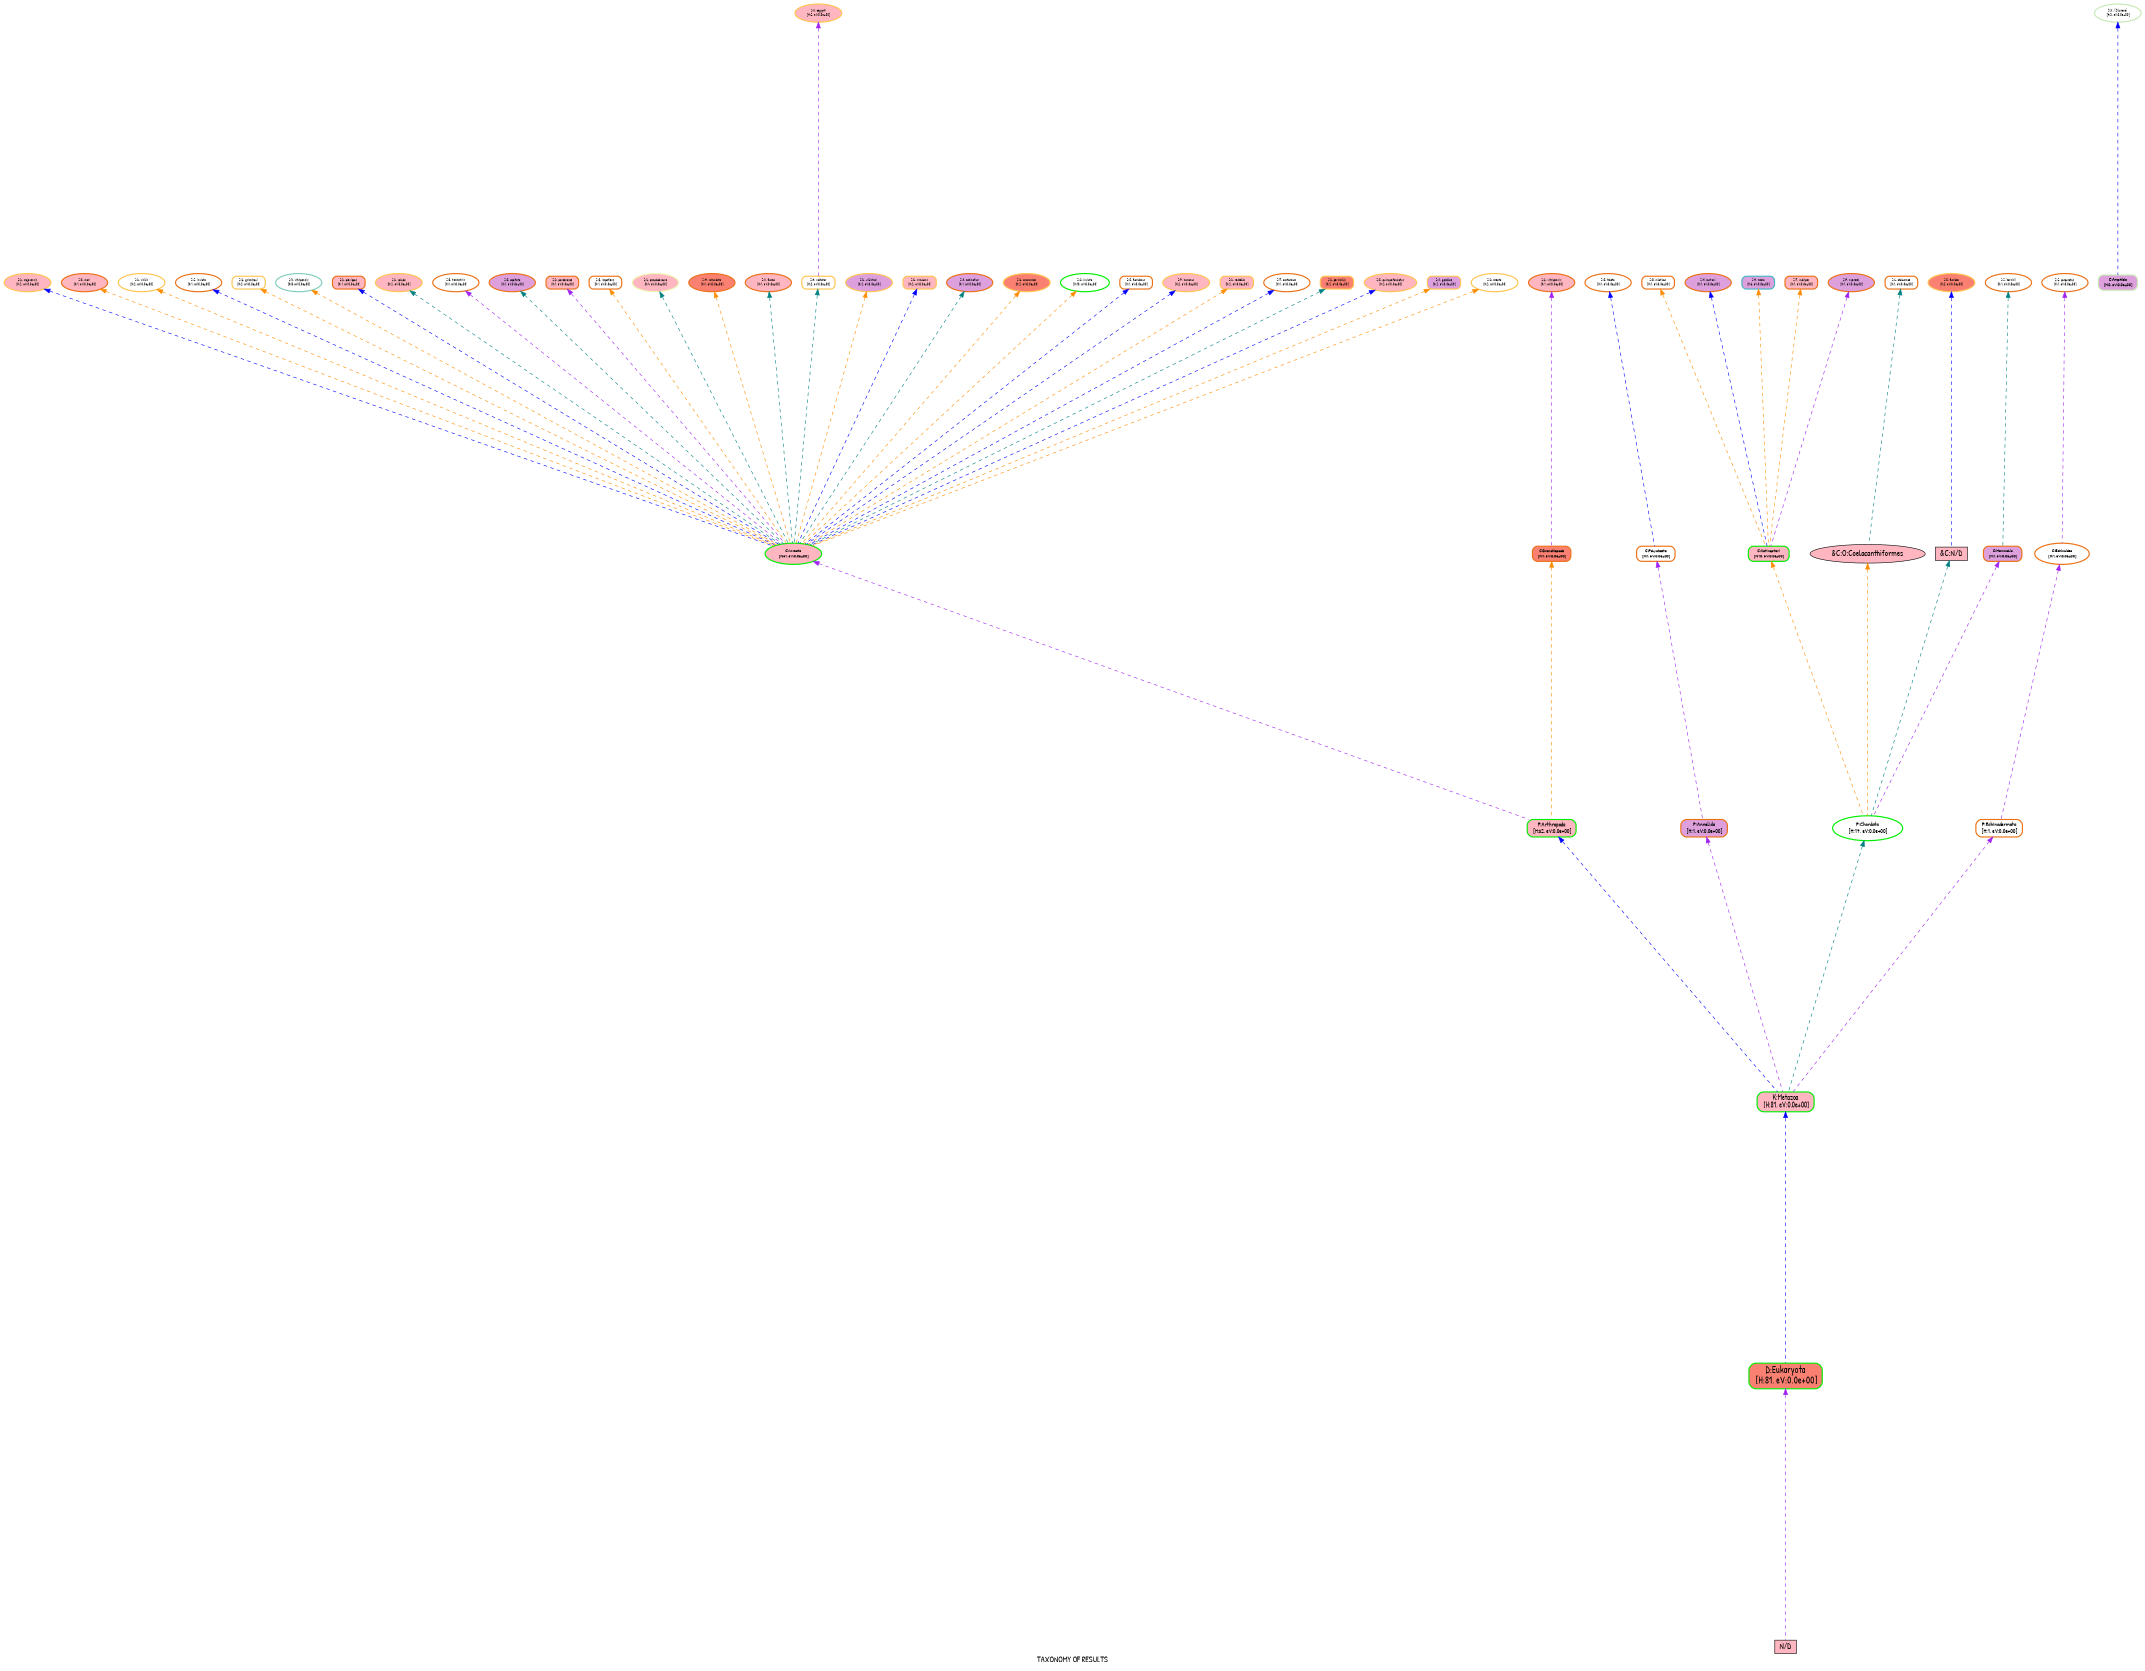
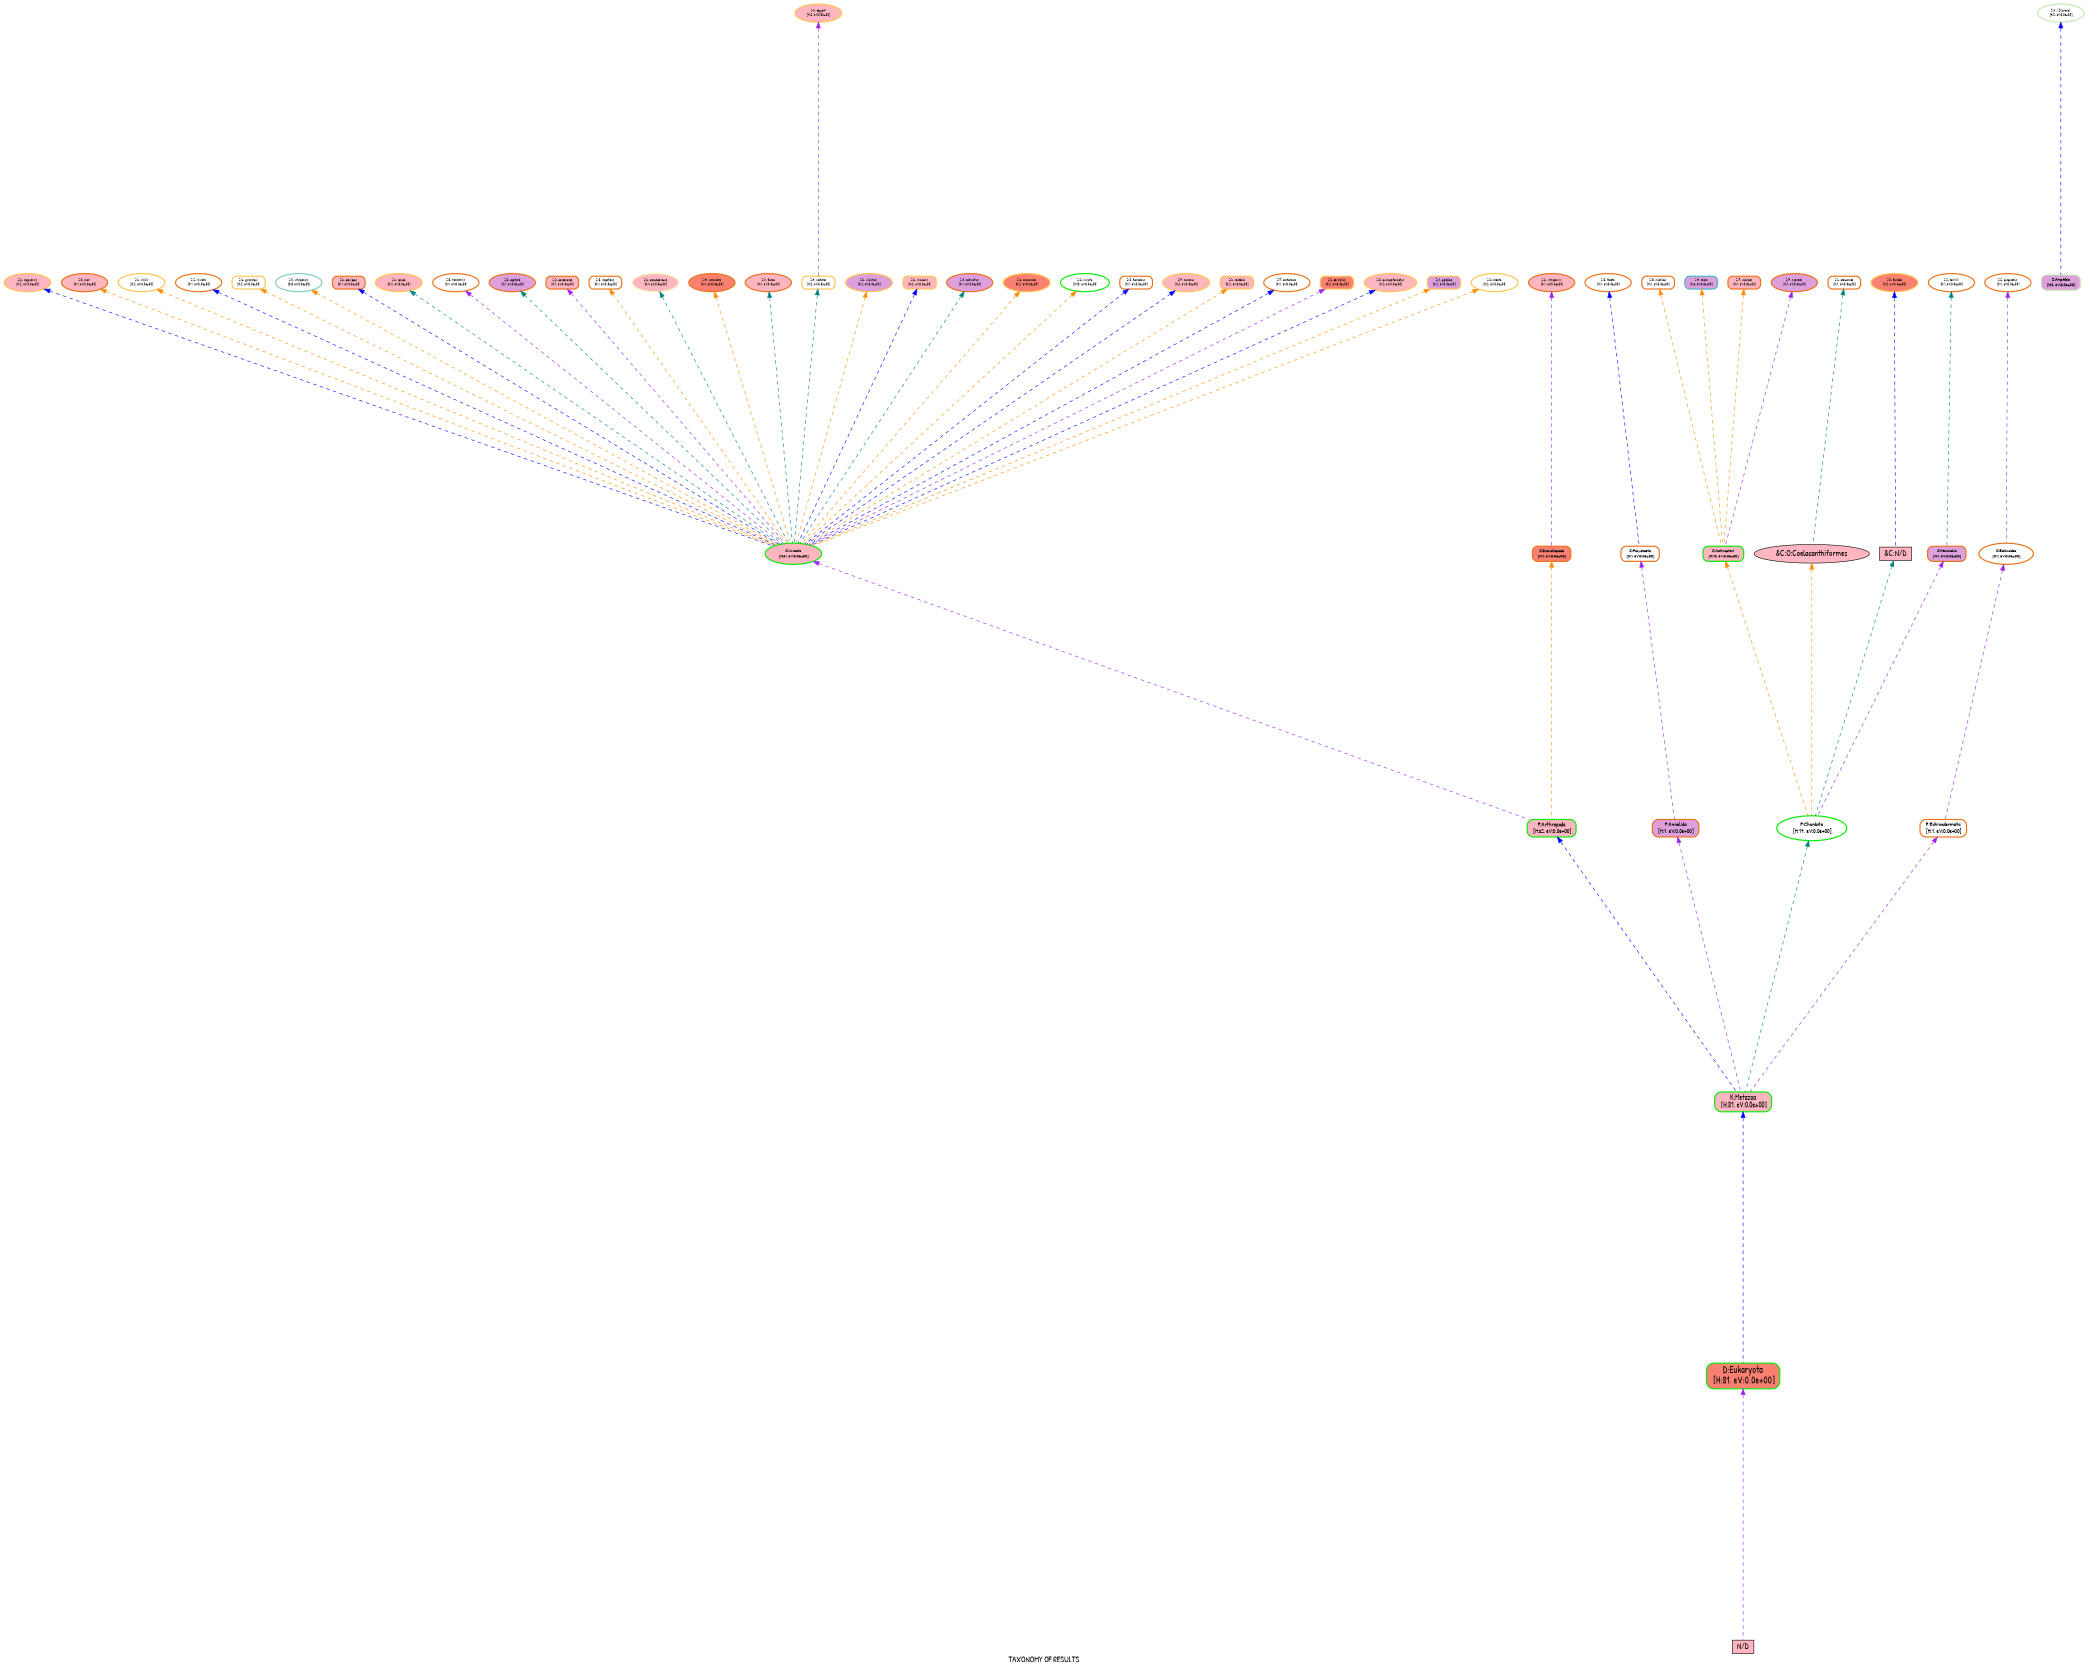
node "S:H. burtoni [H:1, eV:0.0e+00]": removed
edge "C:Insecta [H:61, eV:0.0e+00]" -> "S:D. persimilis [H:2, eV:0.0e+00]": color teal -> purple
